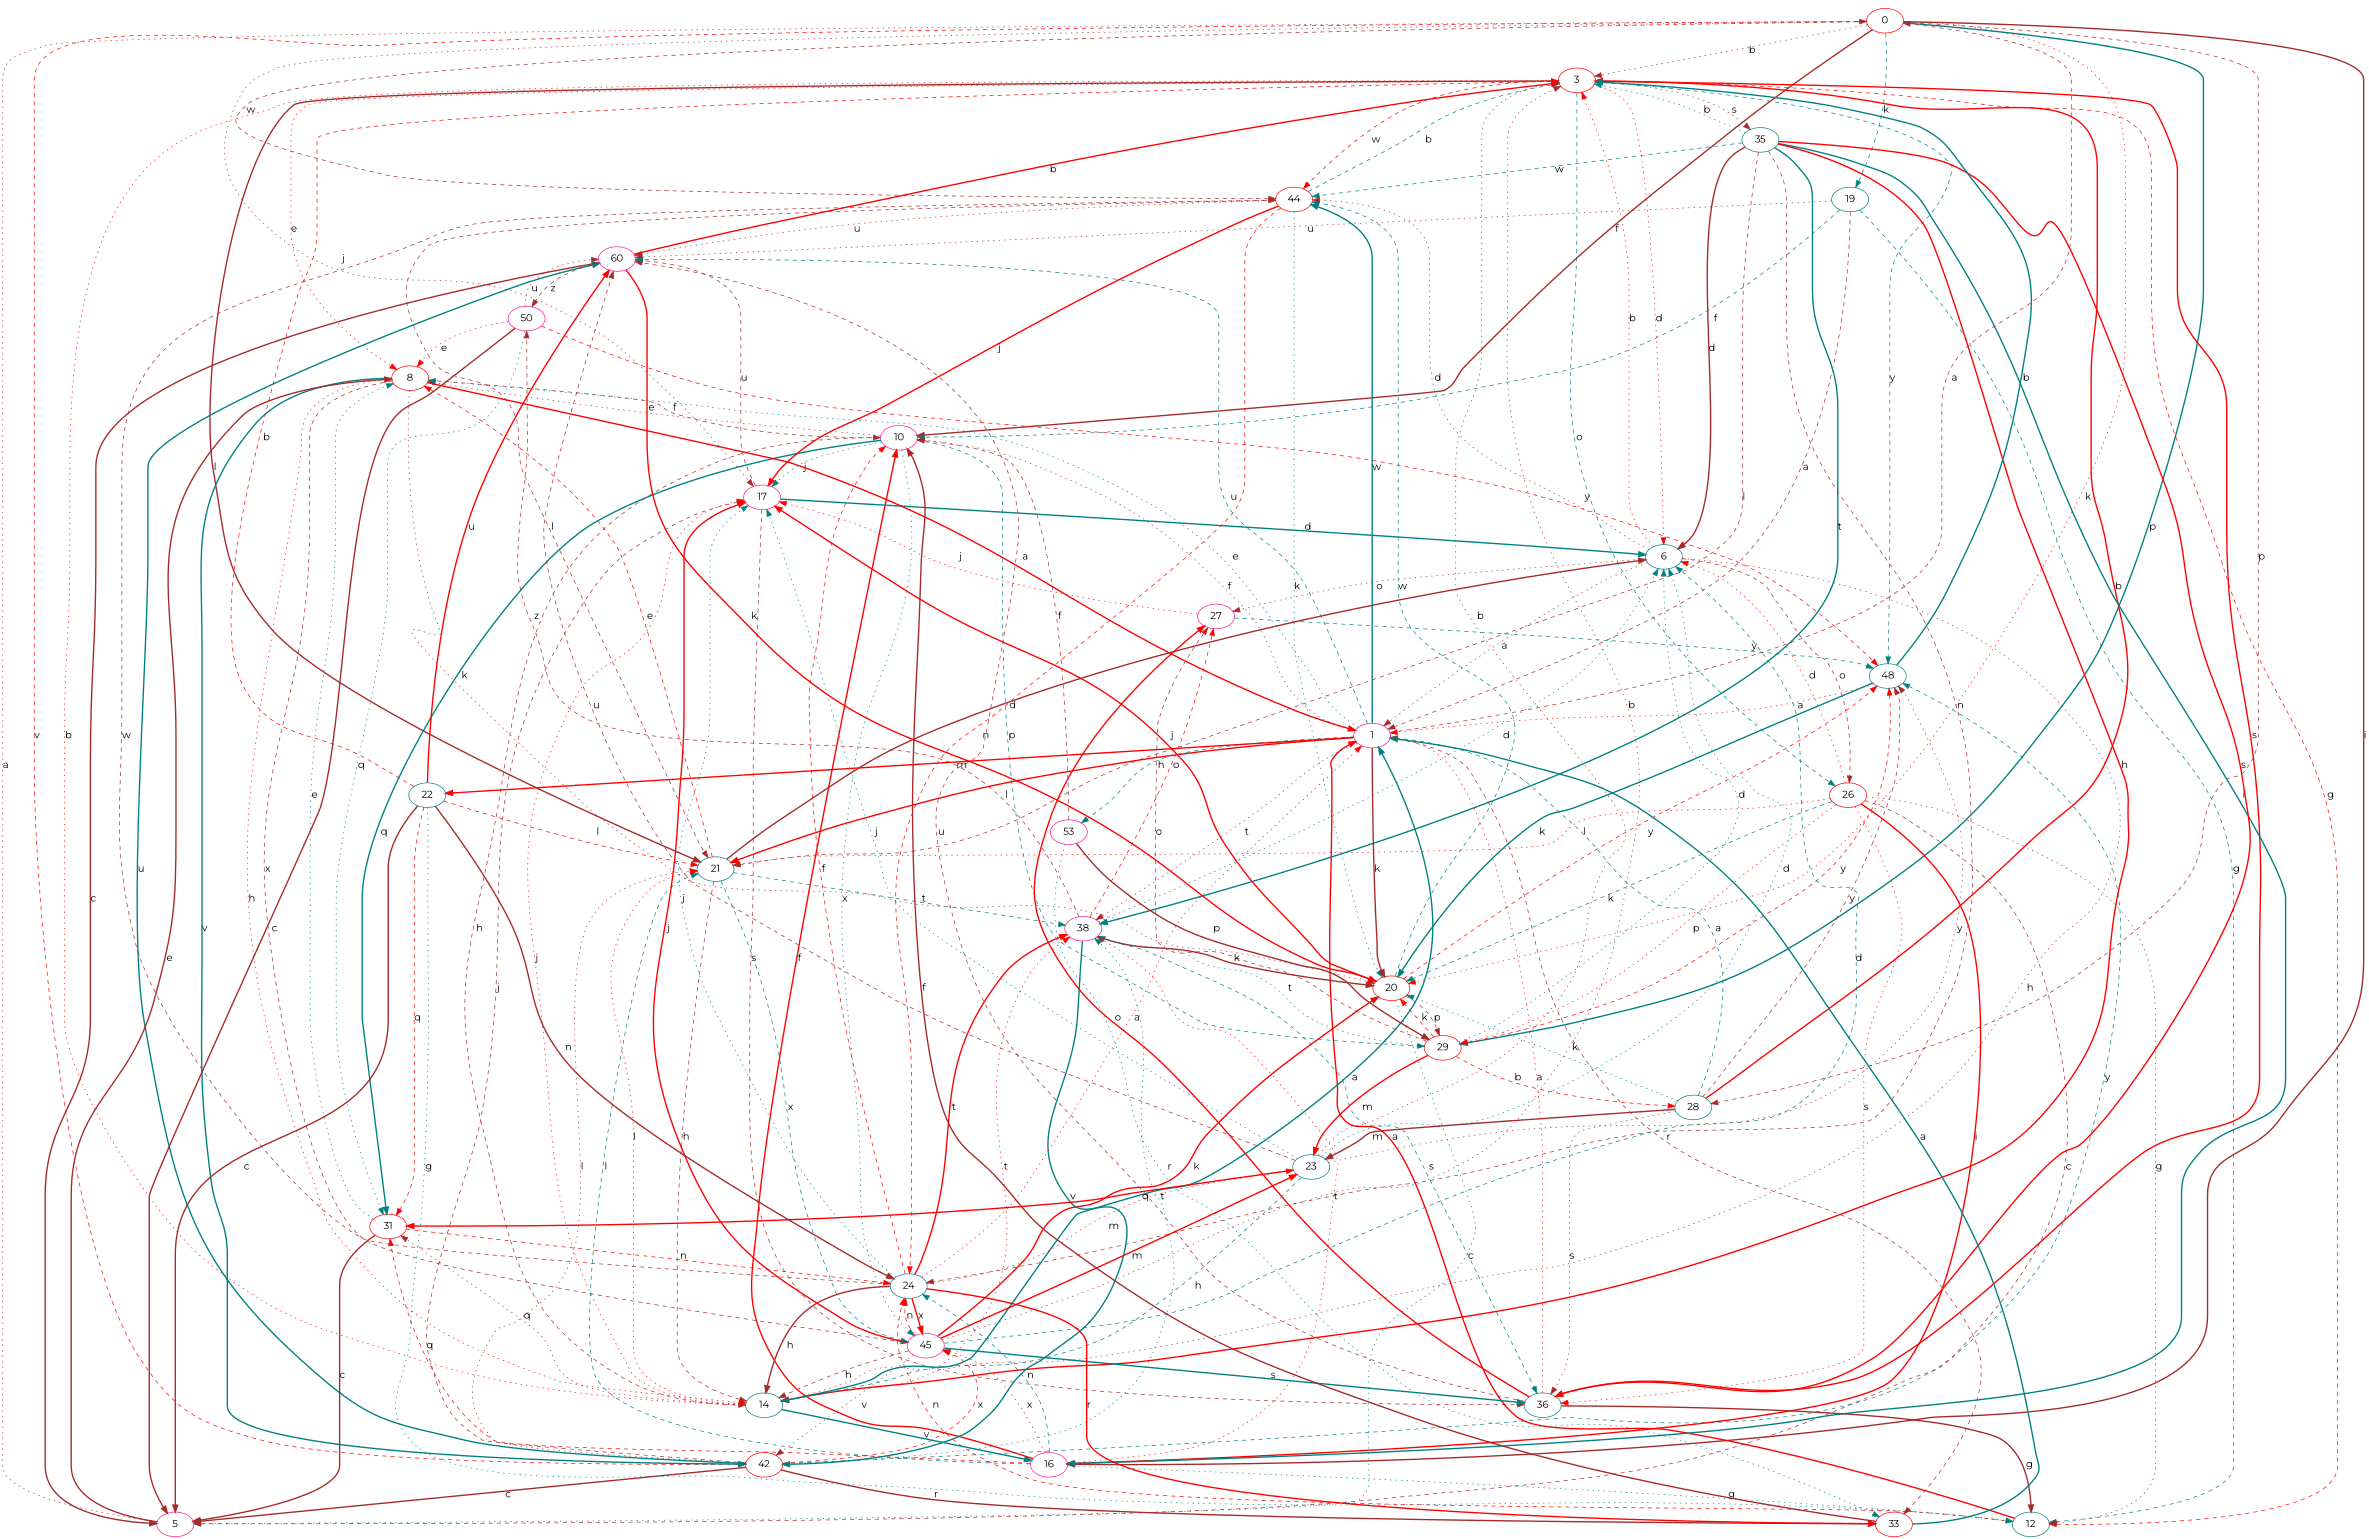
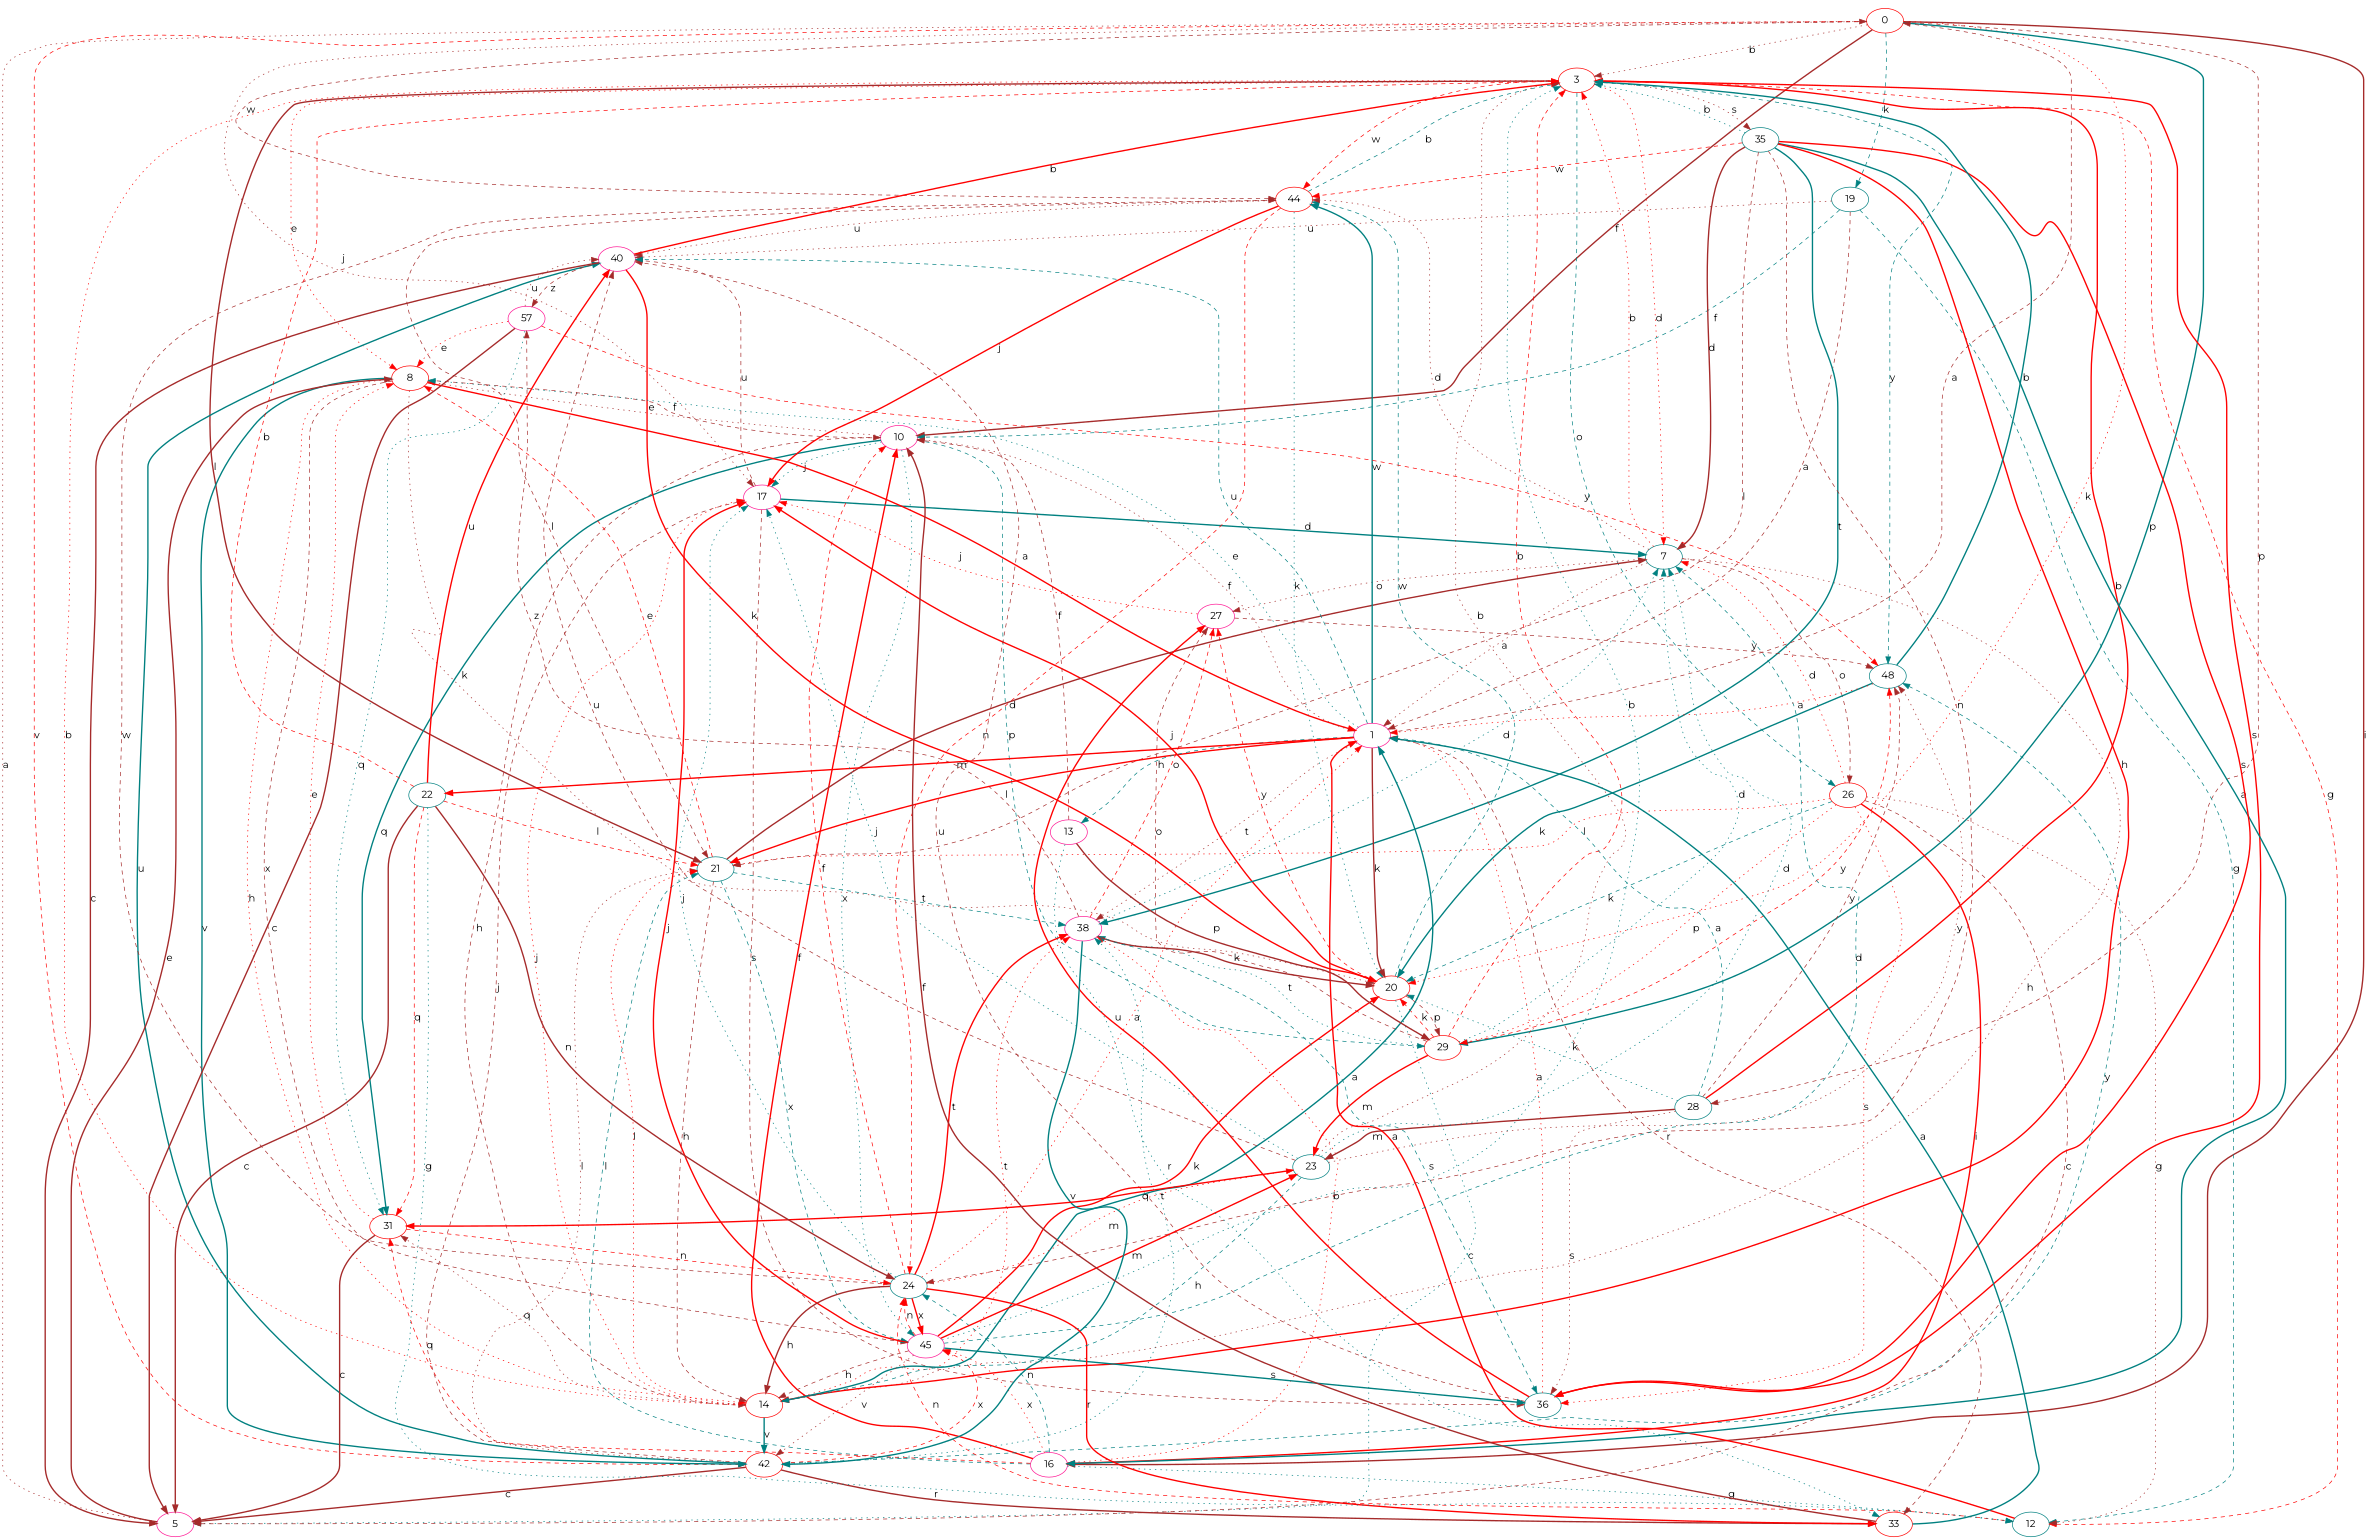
edge "35" -> "44": color teal -> red
node "60": label "60" -> "40"
node "50": label "50" -> "57"
node "6": label "6" -> "7"
edge "27" -> "48": color teal -> brown
edge "35" -> "16": label "i" -> "a"
edge "31" -> "8": color teal -> red
edge "20" -> "48": now "20" -> "27"
node "53": label "53" -> "13"
edge "45" -> "3": color brown -> teal
edge "36" -> "27": label "o" -> "u"
edge "29" -> "28": now "29" -> "3"
edge "16" -> "38": label "t" -> "b"
node "14": color teal -> red
edge "36" -> "12": removed, label "g"
edge "14" -> "16": now "14" -> "42"
